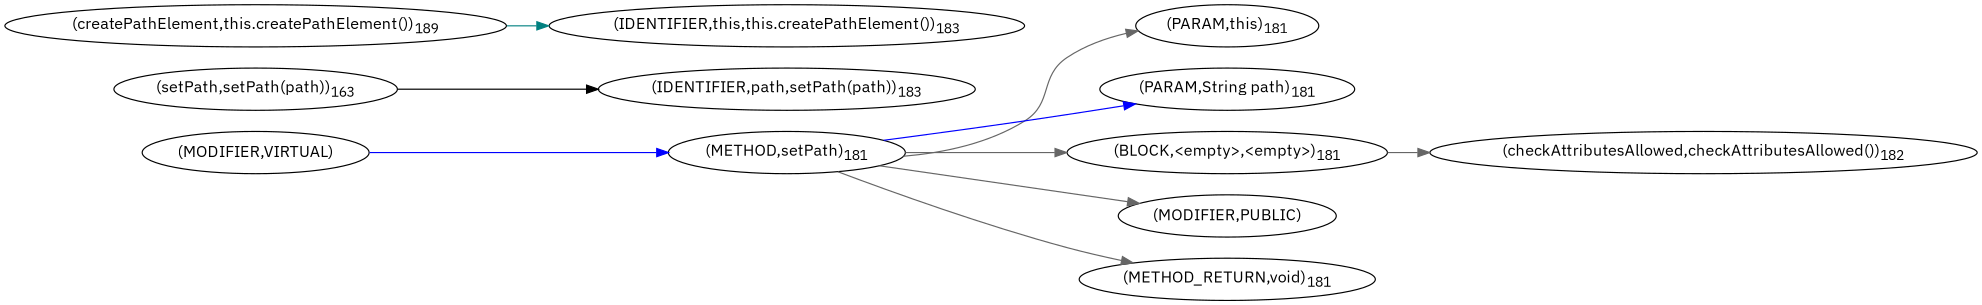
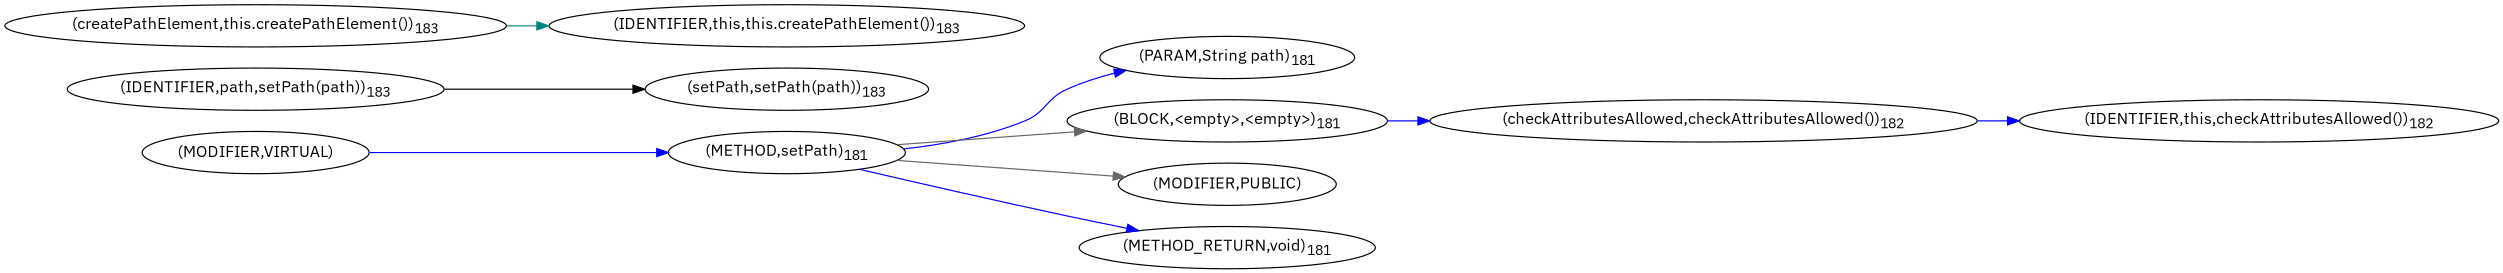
node "(createPathElement,this.createPathElement())": text "189" -> "183"
node "(PARAM,this)": removed
node "(setPath,setPath(path))": text "163" -> "183"
edge "(setPath,setPath(path))" -> "(IDENTIFIER,path,setPath(path))": reversed
node "(IDENTIFIER,this,checkAttributesAllowed())": added
edge "(BLOCK,<empty>,<empty>)" -> "(checkAttributesAllowed,checkAttributesAllowed())": color gray40 -> blue
edge "(METHOD,setPath)" -> "(METHOD_RETURN,void)": color gray40 -> blue
